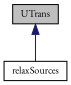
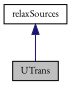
edge "relaxSources" -> "UTrans": reversed
